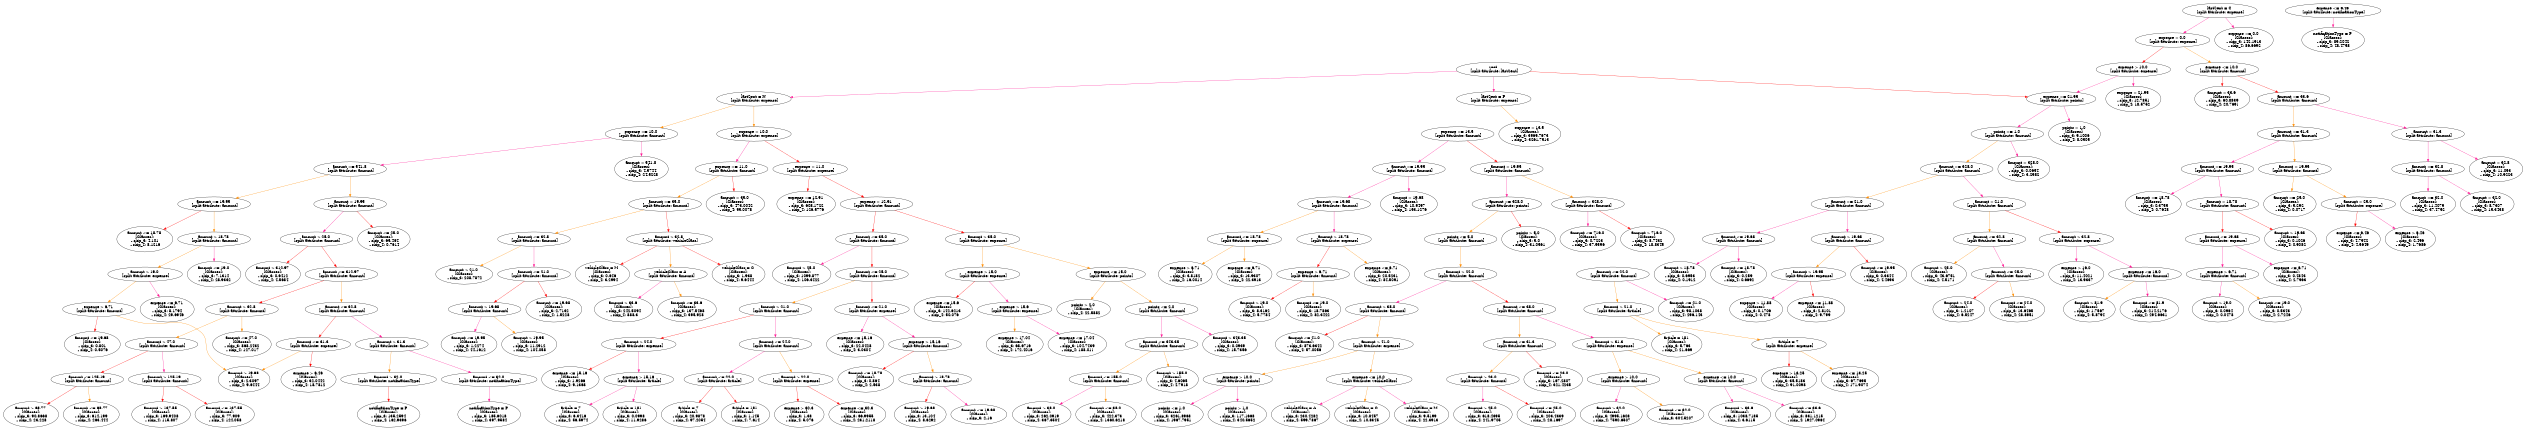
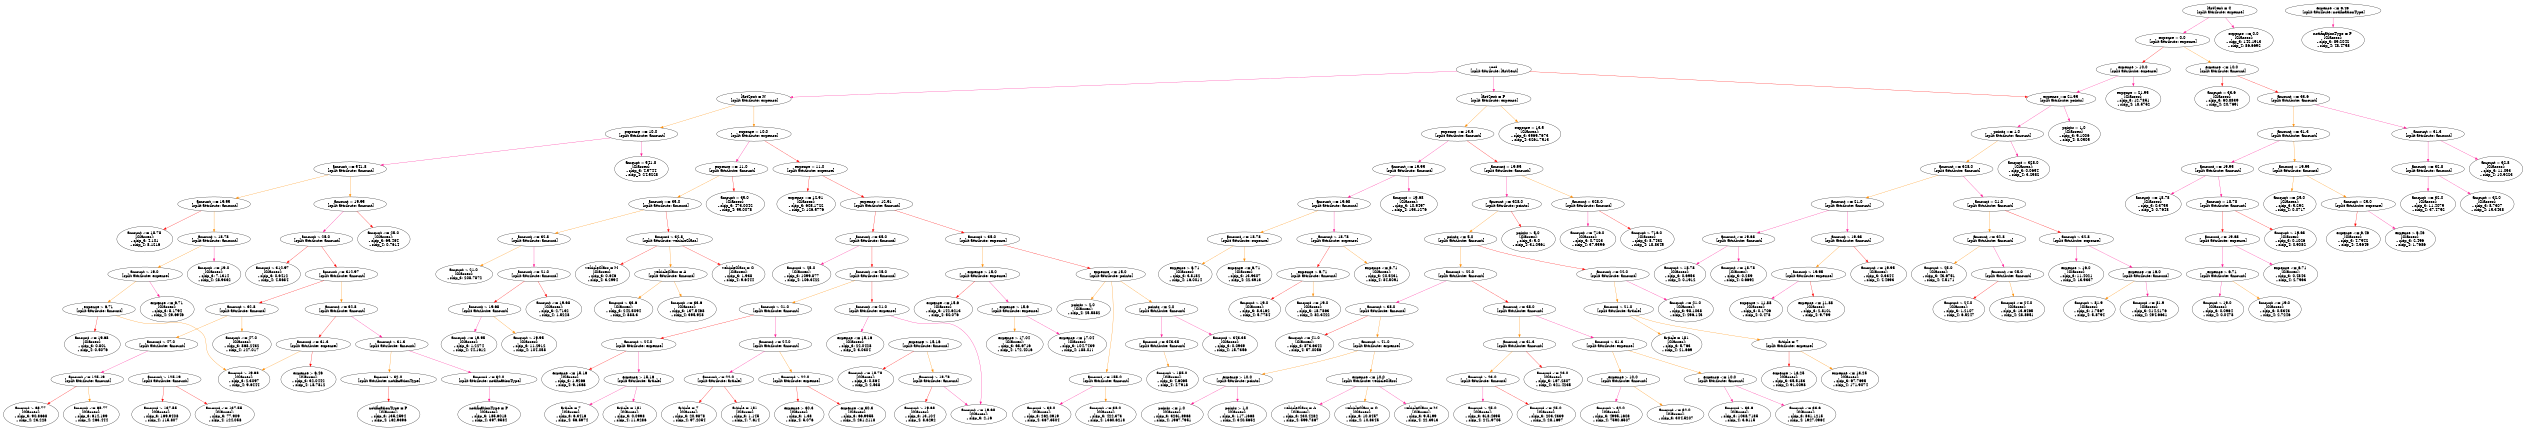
edge "lastSent = P [split attribute: expense]" -> "expense <= 13.5 [split attribute: amount]": added
edge "amount > 35.0 [split attribute: expense]" -> "expense <= 15.0 [split attribute: points]": color darkorange -> red
edge "points <= 5.0 [split attribute: amount]" -> "amount <= 22.0 [split attribute: amount]": added
edge "vehicleClass = A [split attribute: amount]" -> "amount > 33.6 [Classes]: - skip_3: 242.5094 - skip_4: 888.3": color deeppink -> darkorange
node "points > 2.0 [Classes]: - skip_4: 22.5882": label "points > 2.0 [Classes]: - skip_4: 22.5882" -> "points > 2.0 [Classes]: - skip_4: 25.5882"
edge "amount <= 21.0 [split attribute: expense]" -> "expense > 15.16 [split attribute: amount]": now "amount <= 21.0 [split attribute: expense]" -> "amount <= 19.68 [Classes]: - skip_3: 2.16"
edge "amount > 47.0 [split attribute: amount]" -> "amount <= 125.19 [split attribute: amount]": color red -> deeppink
edge "amount > 47.0 [split attribute: amount]" -> "amount > 125.19 [split attribute: amount]": removed
edge "amount <= 343.35 [split attribute: amount]" -> "amount <= 155.0 [split attribute: amount]": now "expense <= 15.0 [split attribute: points]" -> "amount <= 155.0 [split attribute: amount]"
